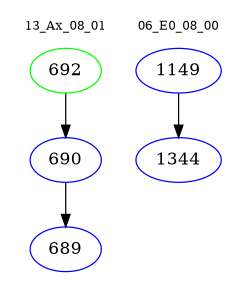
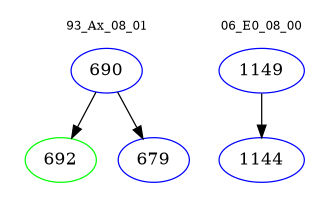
cluster "13_Ax_08_01": label "13_Ax_08_01" -> "93_Ax_08_01"
edge "692" -> "690": reversed
node "1344": label "1344" -> "1144"
node "689": label "689" -> "679"
